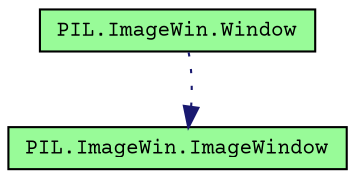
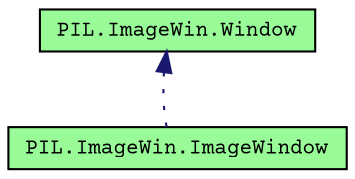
edge "PIL.ImageWin.Window" -> "PIL.ImageWin.ImageWindow": reversed
